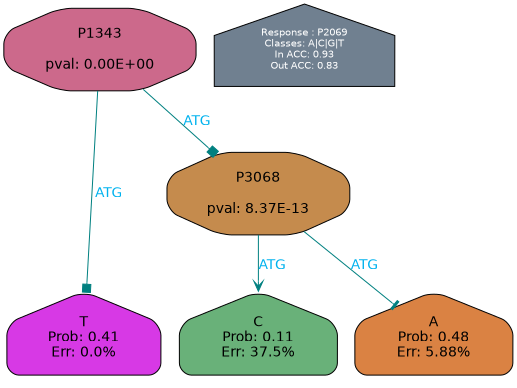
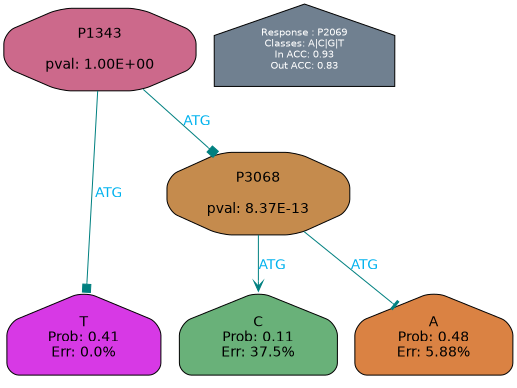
node "P1343 pval: 0.00E+00": label "P1343 pval: 0.00E+00" -> "P1343 pval: 1.00E+00"
